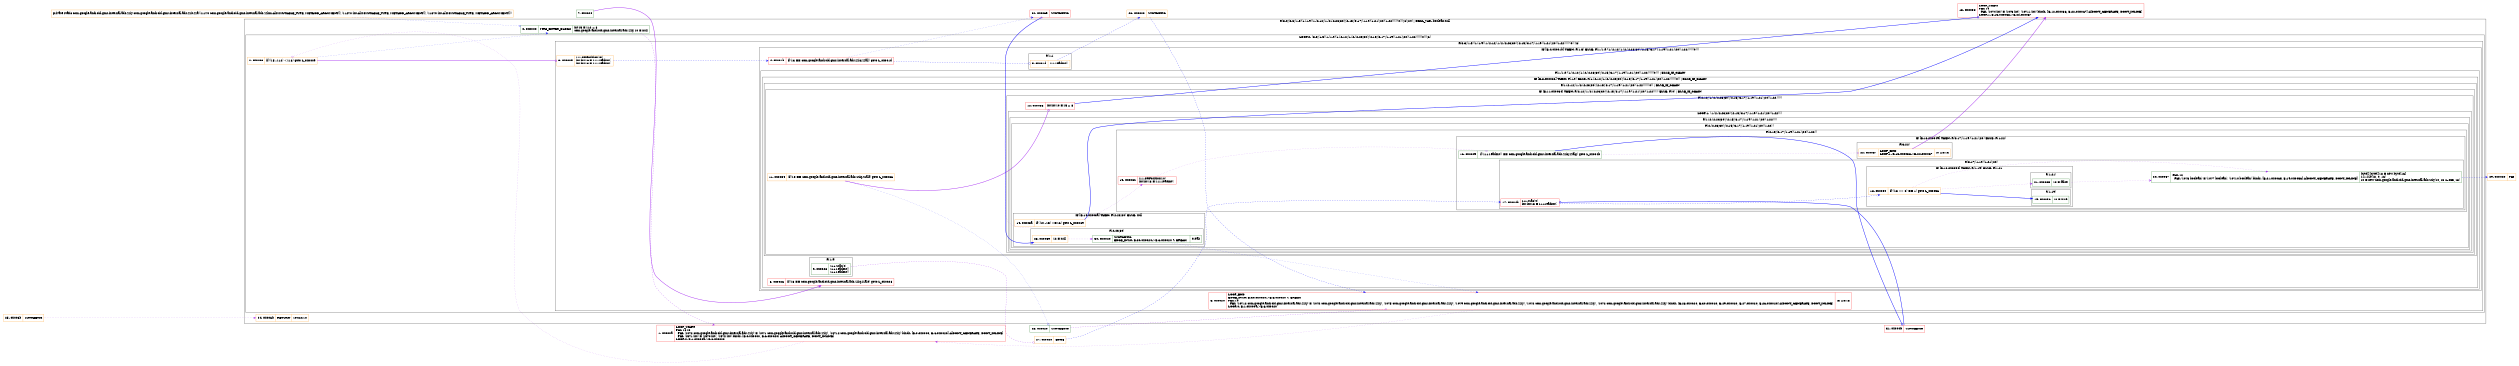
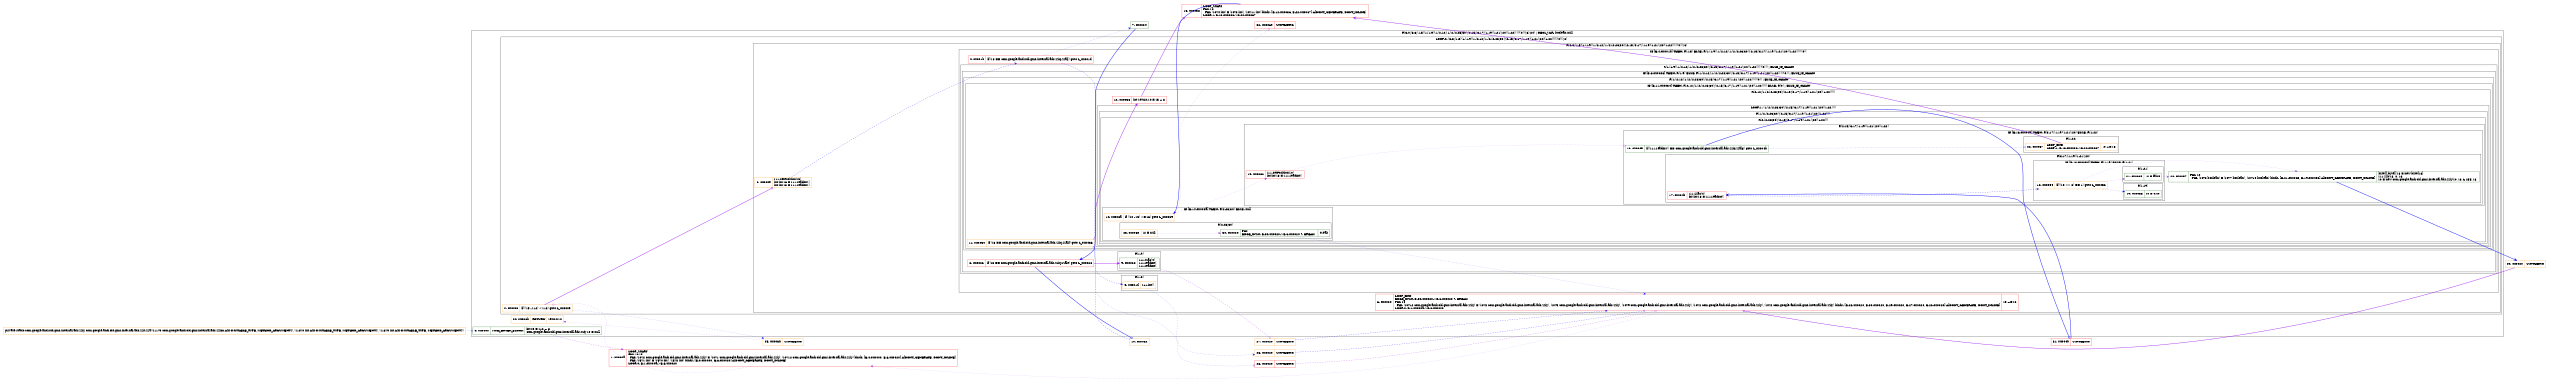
edge "4: 0x001b" -> "32: 0x0069": now "4: 0x001b" -> "7: 0x0024"
edge "5: 0x001d" -> "26: 0x0020": style dashed -> dotted
edge "2: 0x000c" -> "0: 0x0000": now "2: 0x000c" -> "25: 0x006b"
cluster "R(1:1)": label "R(1:1)" -> "R(1:5)"
edge "12: 0x0036" -> "13: 0x0038": color blue -> purple
edge "4: 0x001b" -> "5: 0x001d": arrowhead odot -> normal
node "5: 0x001d": text "r11.readInt()" -> "r11.int()"
edge "14: 0x003a" -> "13: 0x0038": reversed
node "12: 0x0036": text "int int r0 = r5 + 8" -> "int return r0 = r5 + 8"
edge "32: 0x0069" -> "23: 0x0069": removed
cluster "R(3:22)": label "R(3:22)" -> "R(1:22)"
edge "16: 0x0049" -> "22: 0x0067": color purple -> blue
edge "20: 0x0057" -> "29: 0x0020": style dashed -> bold
node "29: 0x0020": text "PHI" -> "SYNTHETIC"
edge "11: 0x0034" -> "12: 0x0036": arrowhead odot -> vee
edge "26: 0x0020" -> "6: 0x0020": arrowhead normal -> odot
edge "18: 0x0054" -> "19: 0x0056": style bold -> dotted
edge "27: 0x0020" -> "17: 0x004b": now "27: 0x0020" -> "6: 0x0020"
edge "31: 0x004b" -> "17: 0x004b": arrowhead odot -> vee
edge "7: 0x0024" -> "8: 0x0026": color purple -> blue
node "30: 0x0020": text "SYNTHETIC" -> "PHI"
edge "8: 0x0026" -> "9: 0x0028": added
node "28: 0x0020": color darkgreen -> red
node "27: 0x0020": text "EDGE" -> "SYNTHETIC"
node "10: 0x0032": added
edge "29: 0x0020" -> "6: 0x0020": added
